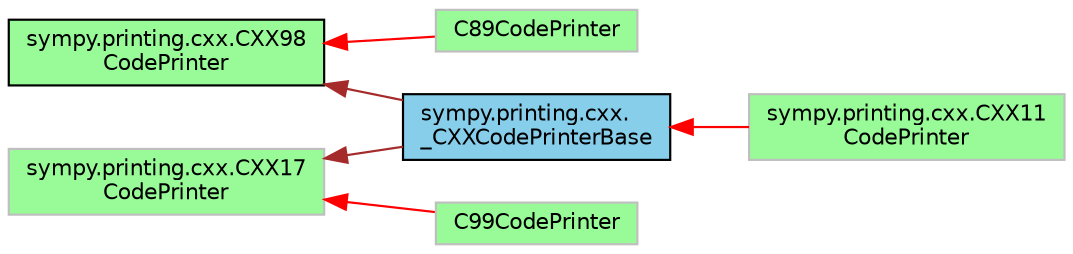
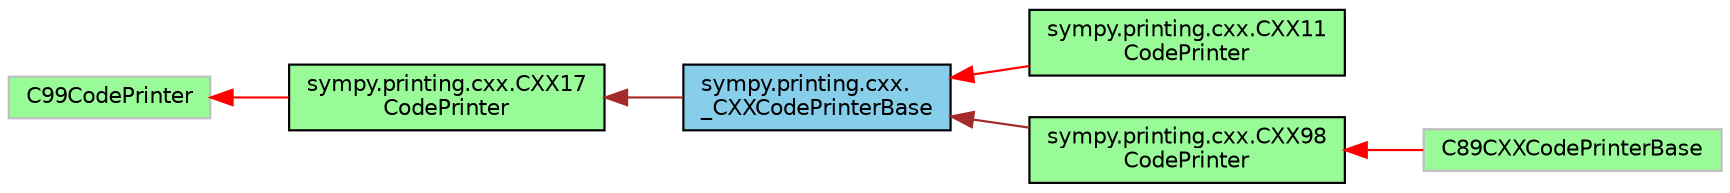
node "C89CodePrinter": label "C89CodePrinter" -> "C89CXXCodePrinterBase"
edge "sympy.printing.cxx. _CXXCodePrinterBase" -> "sympy.printing.cxx.CXX98 CodePrinter": reversed
node "sympy.printing.cxx.CXX11 CodePrinter": color grey75 -> black
node "sympy.printing.cxx.CXX17 CodePrinter": color grey75 -> black
edge "C99CodePrinter" -> "sympy.printing.cxx.CXX17 CodePrinter": reversed
